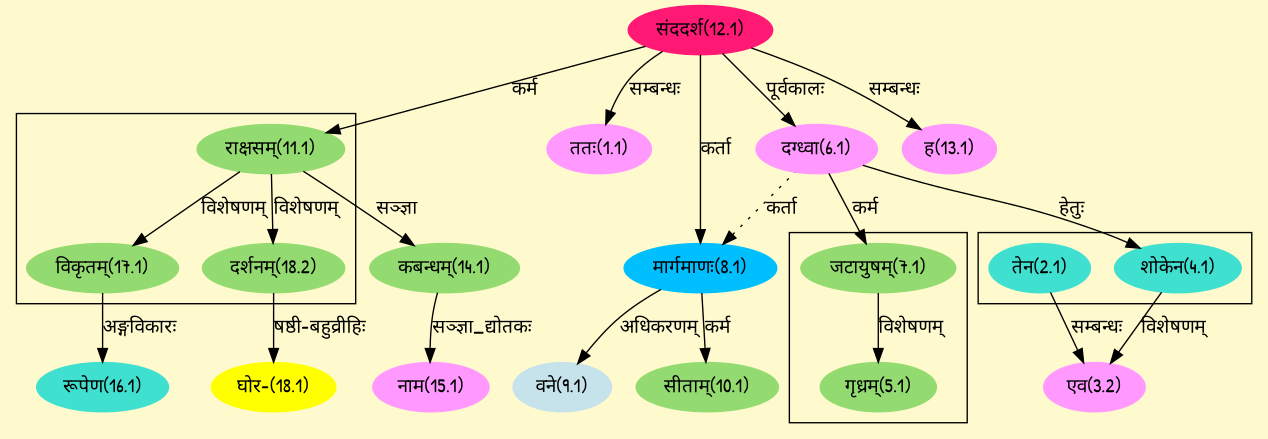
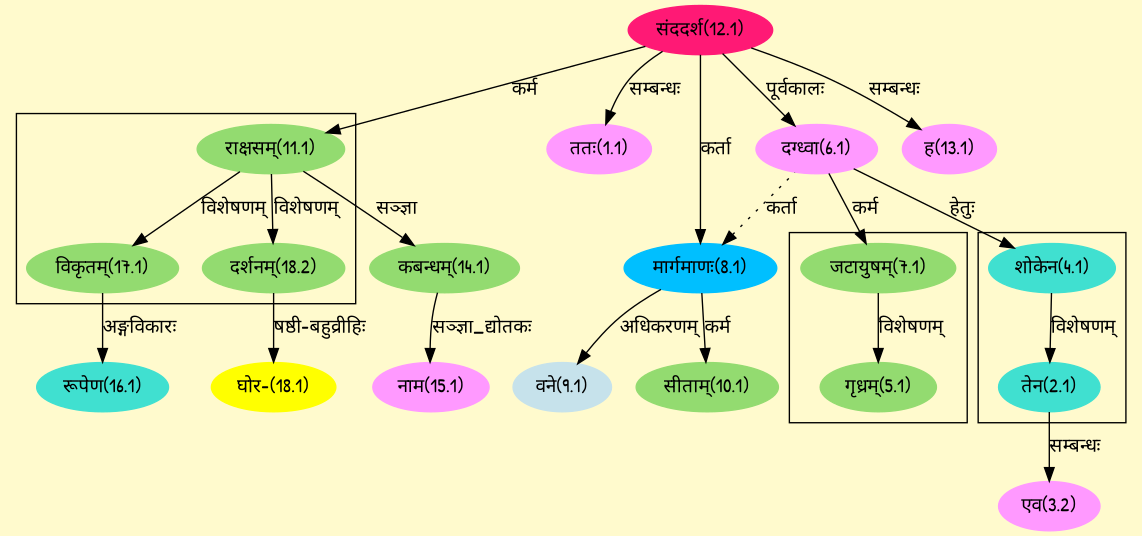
edge "शोकेन(4.1)" -> "एव(3.2)": now "शोकेन(4.1)" -> "तेन(2.1)"
